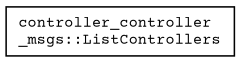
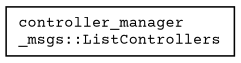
node "controller_controller _msgs::ListControllers": label "controller_controller _msgs::ListControllers" -> "controller_manager _msgs::ListControllers"
